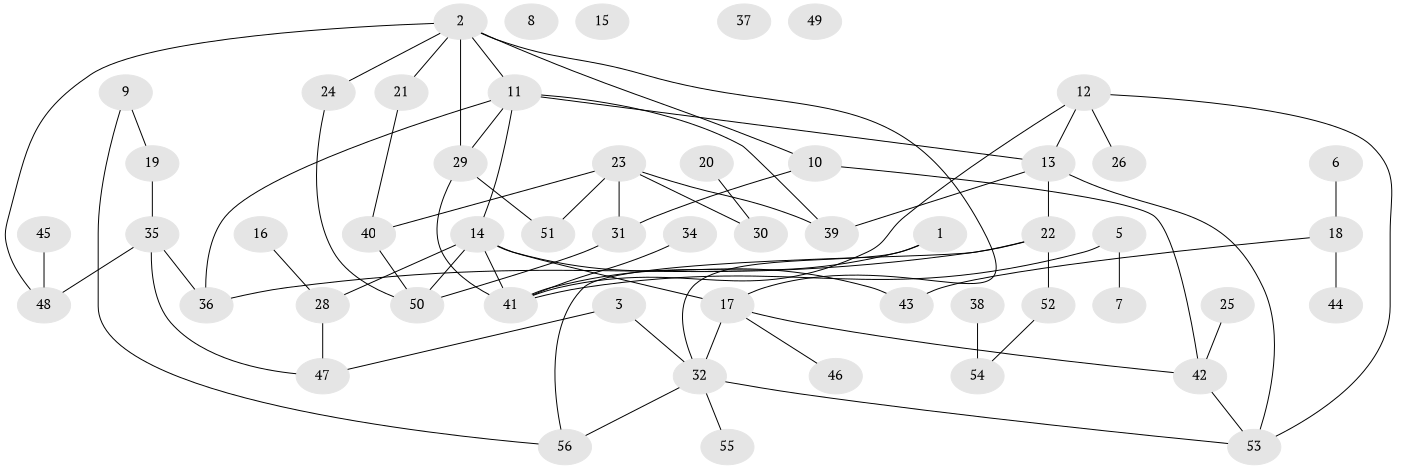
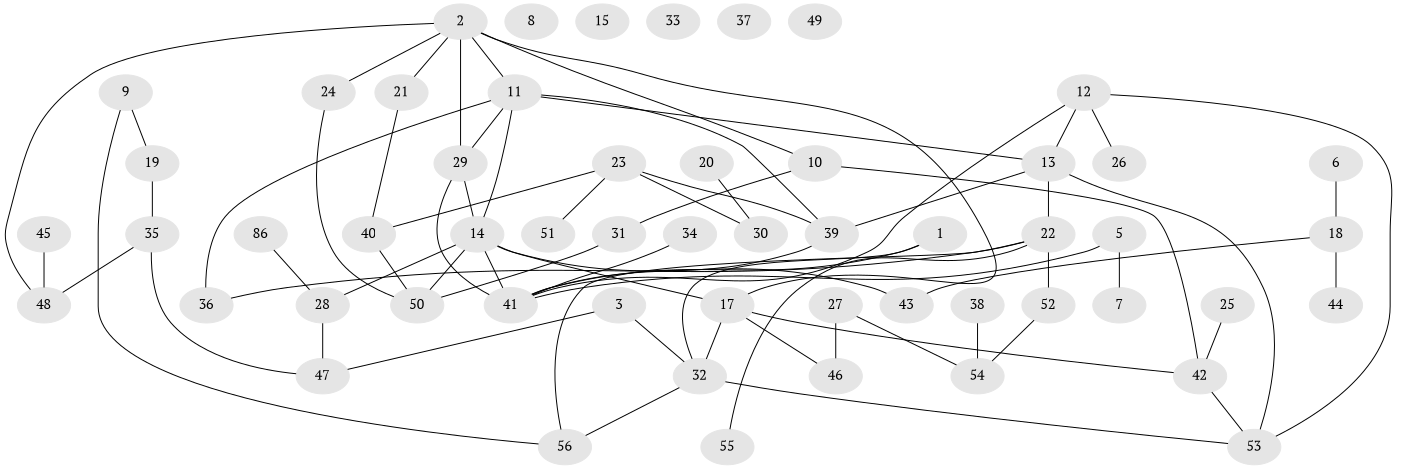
node "33": added
edge "23" -- "31": removed
edge "29" -- "51": now "29" -- "14"
node "16": label "16" -> "86"
edge "35" -- "36": removed
edge "39" -- "41": added
node "27": added
edge "32" -- "55": now "22" -- "55"
